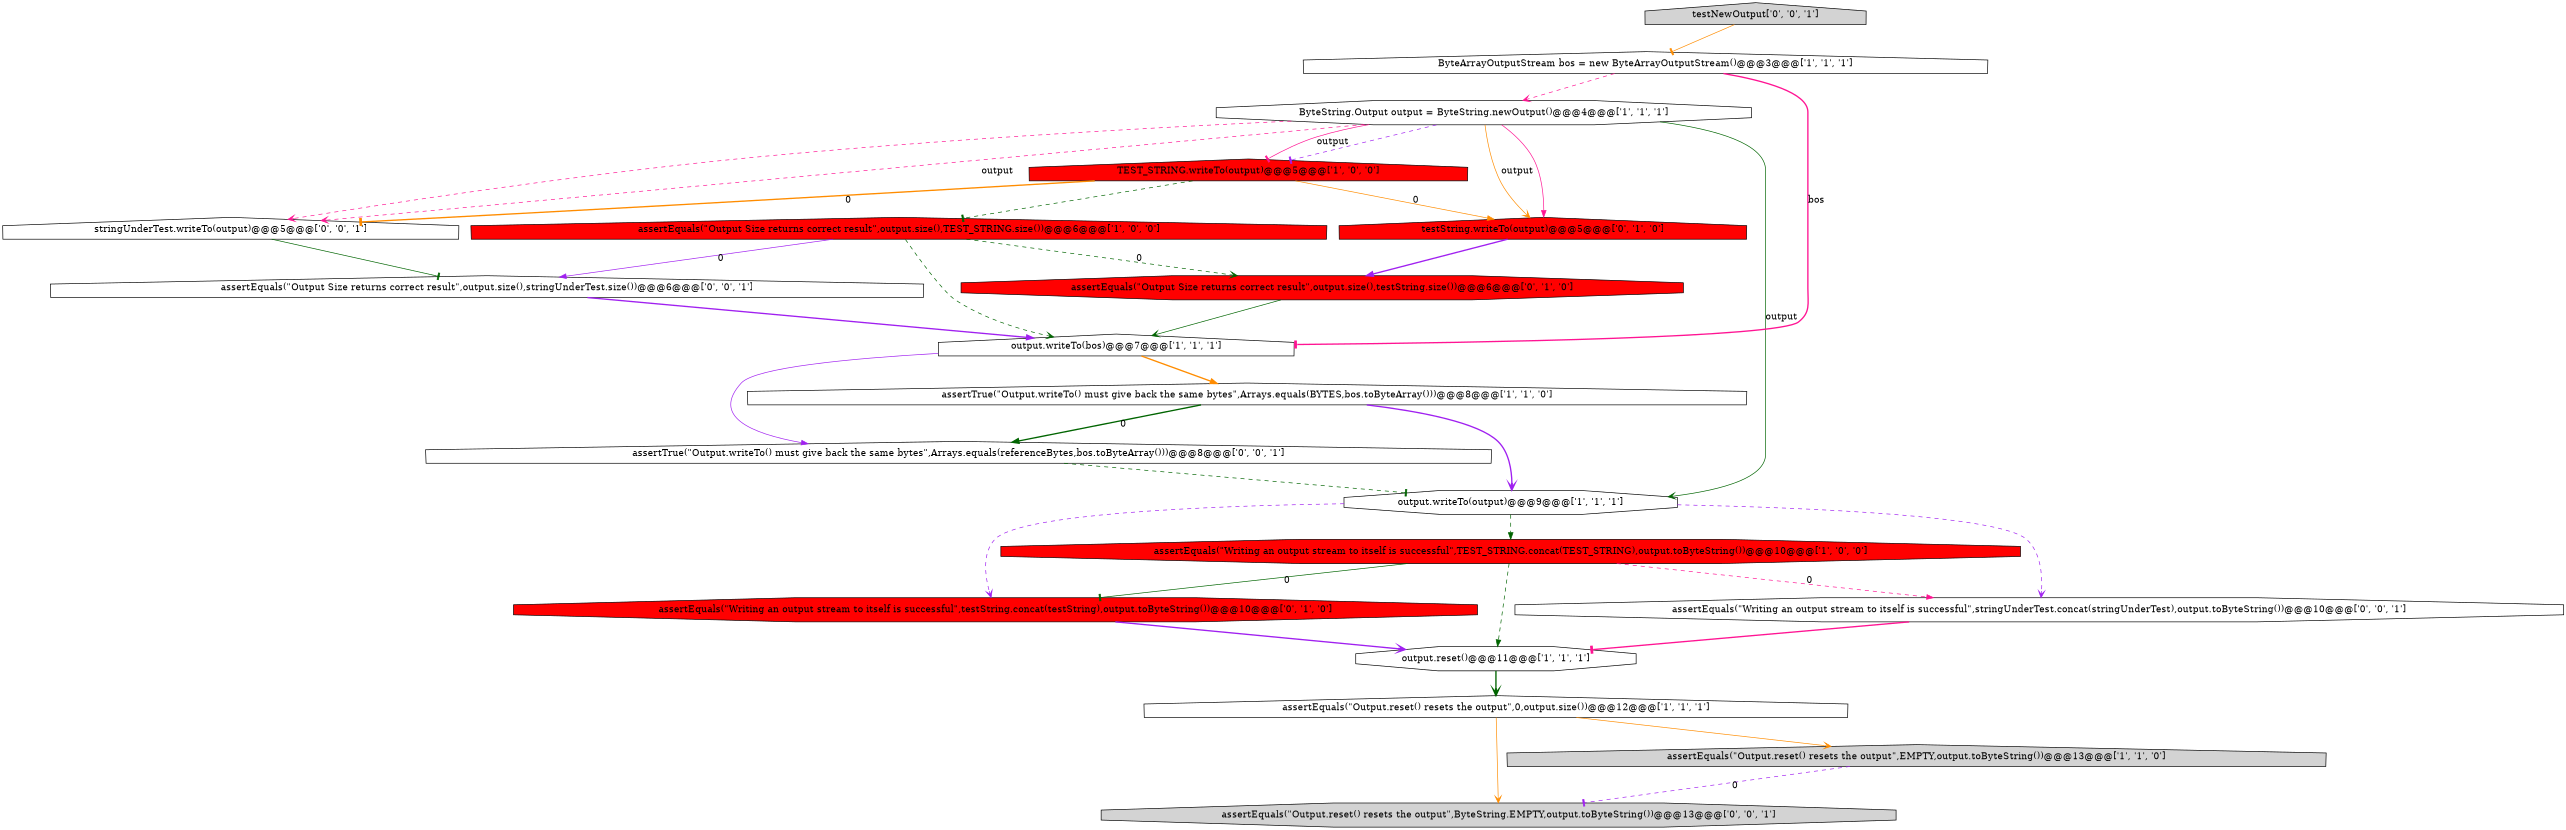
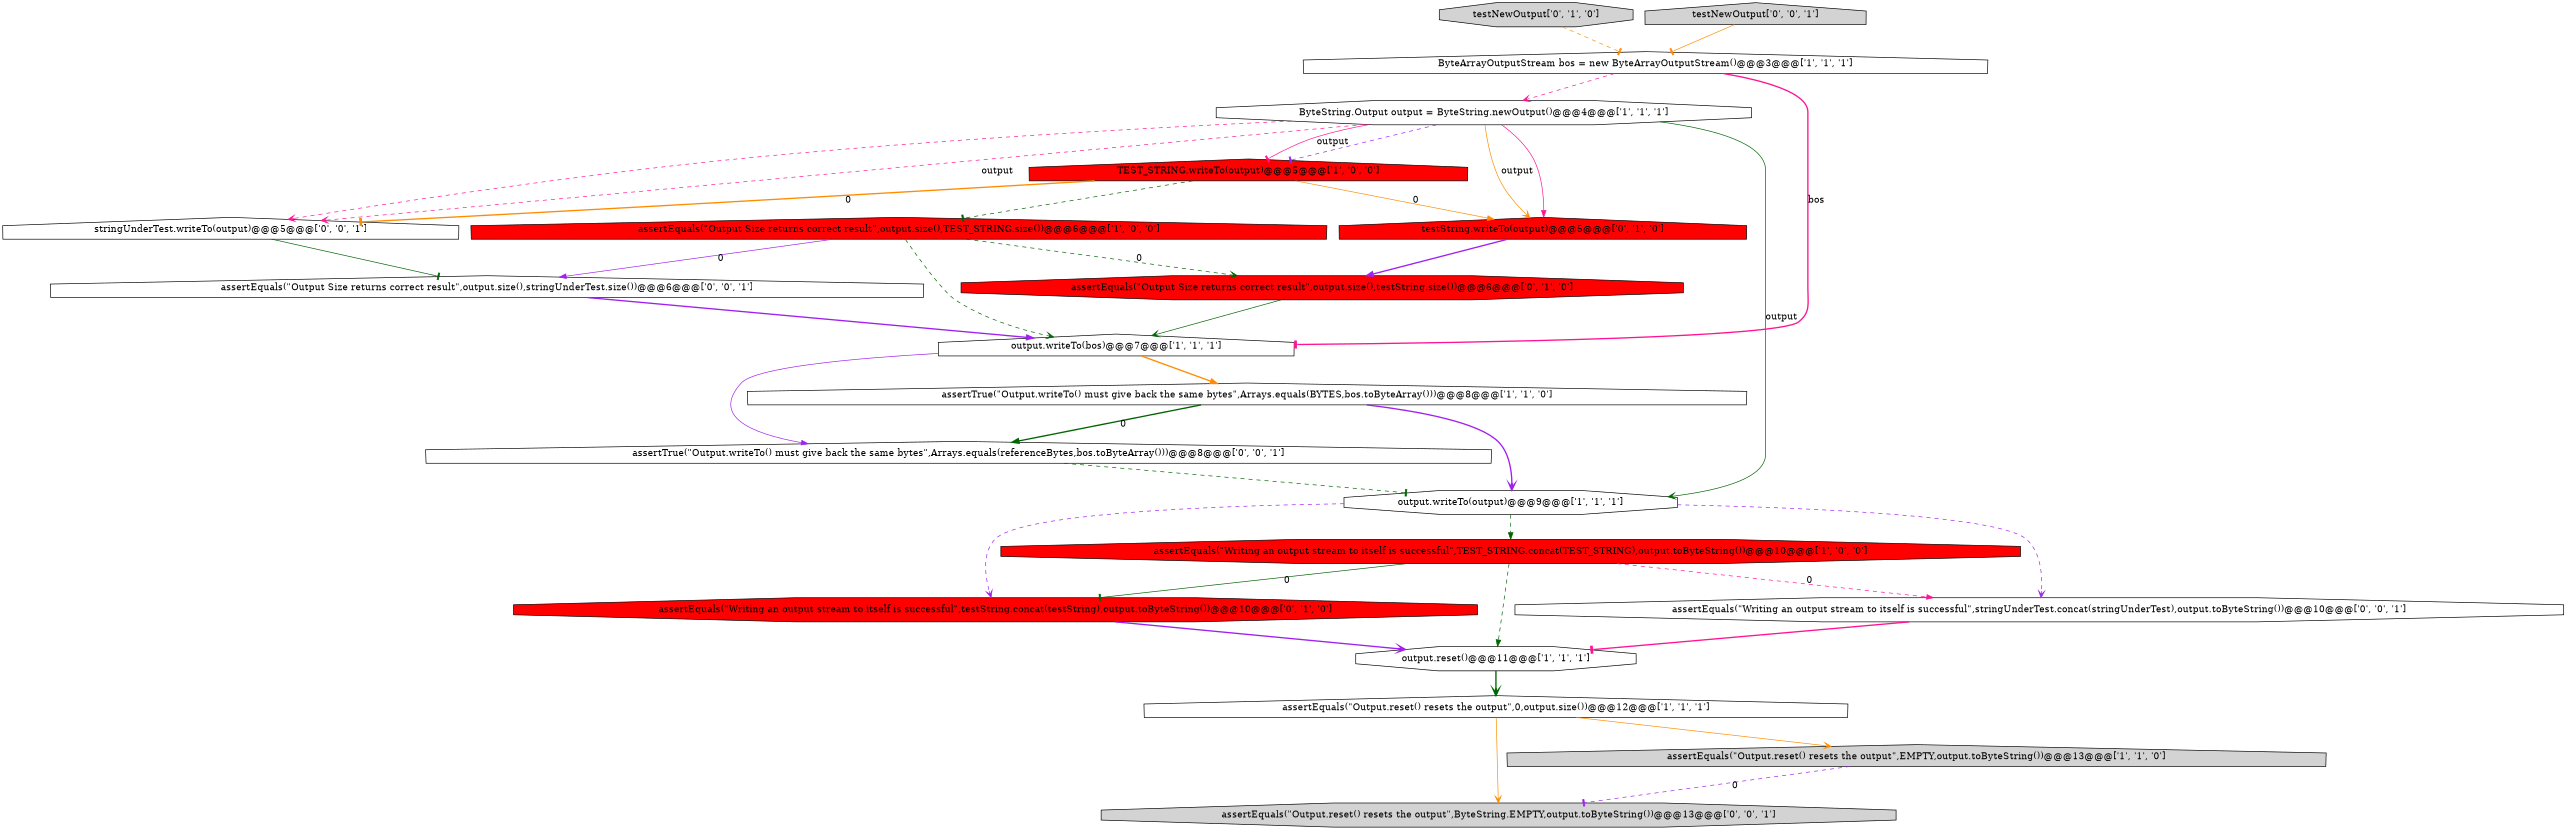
node "testNewOutput['0', '1', '0']": added
